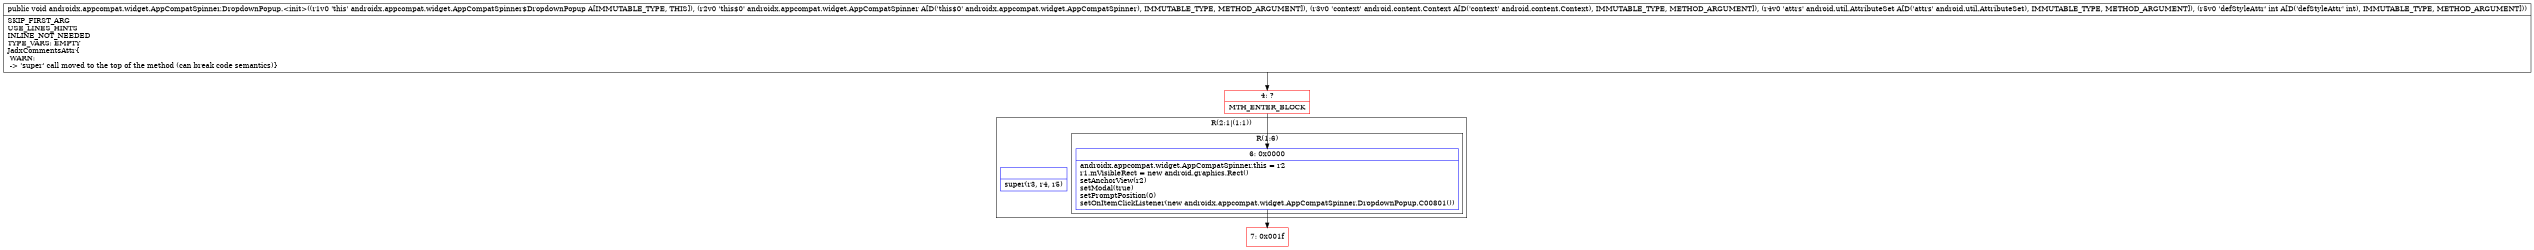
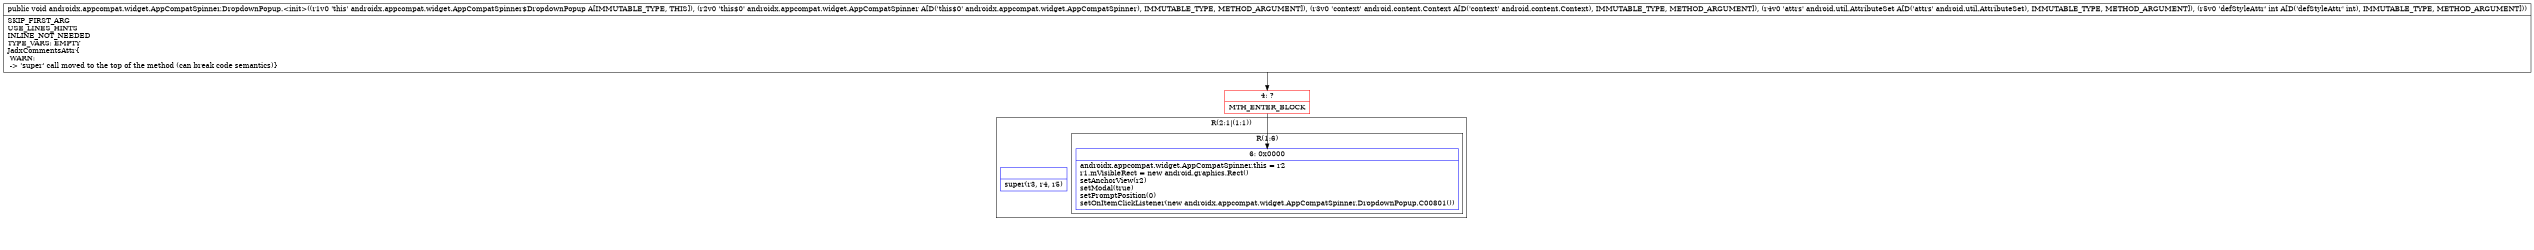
node "7: 0x001f": removed
